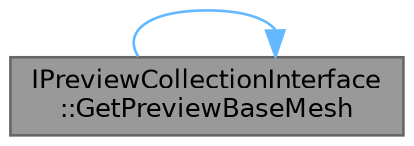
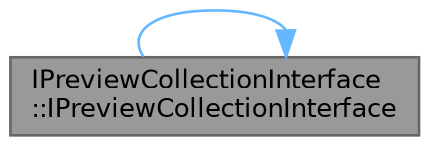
node "IPreviewCollectionInterface ::GetPreviewBaseMesh": label "IPreviewCollectionInterface ::GetPreviewBaseMesh" -> "IPreviewCollectionInterface ::IPreviewCollectionInterface"
